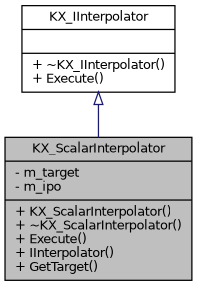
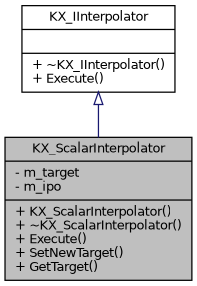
node "KX_ScalarInterpolator": text "+ IInterpolator()" -> "+ SetNewTarget()"
